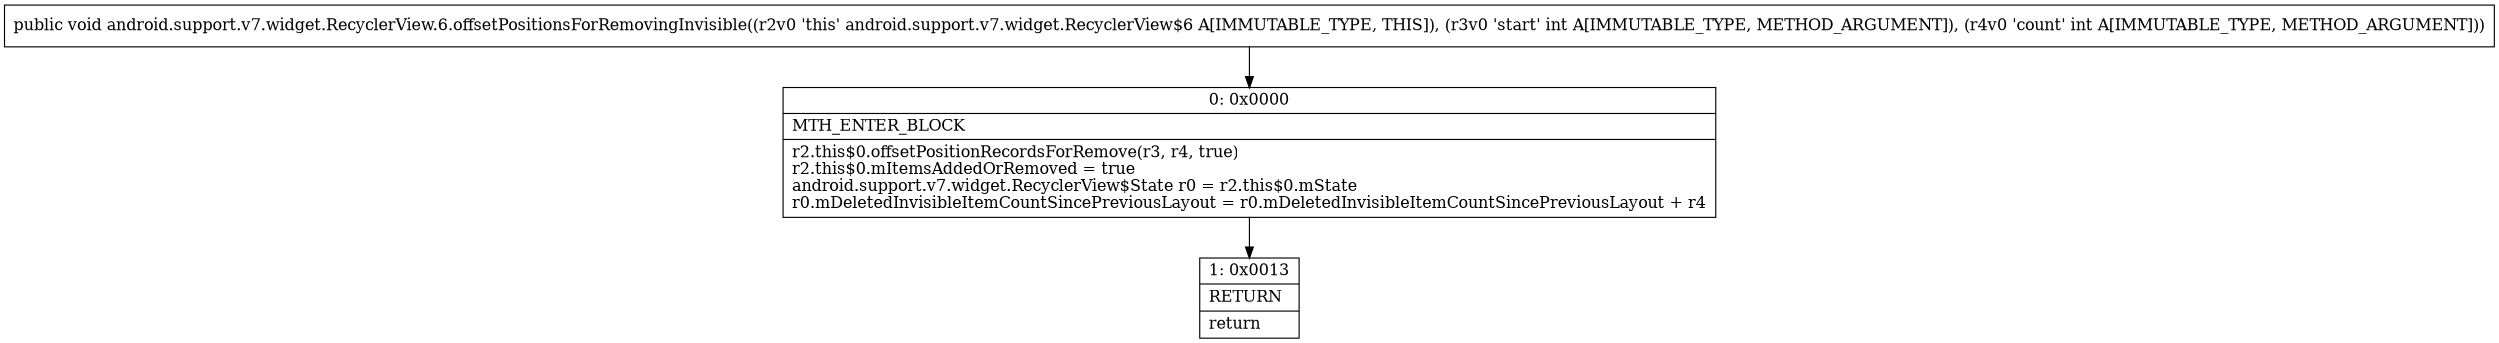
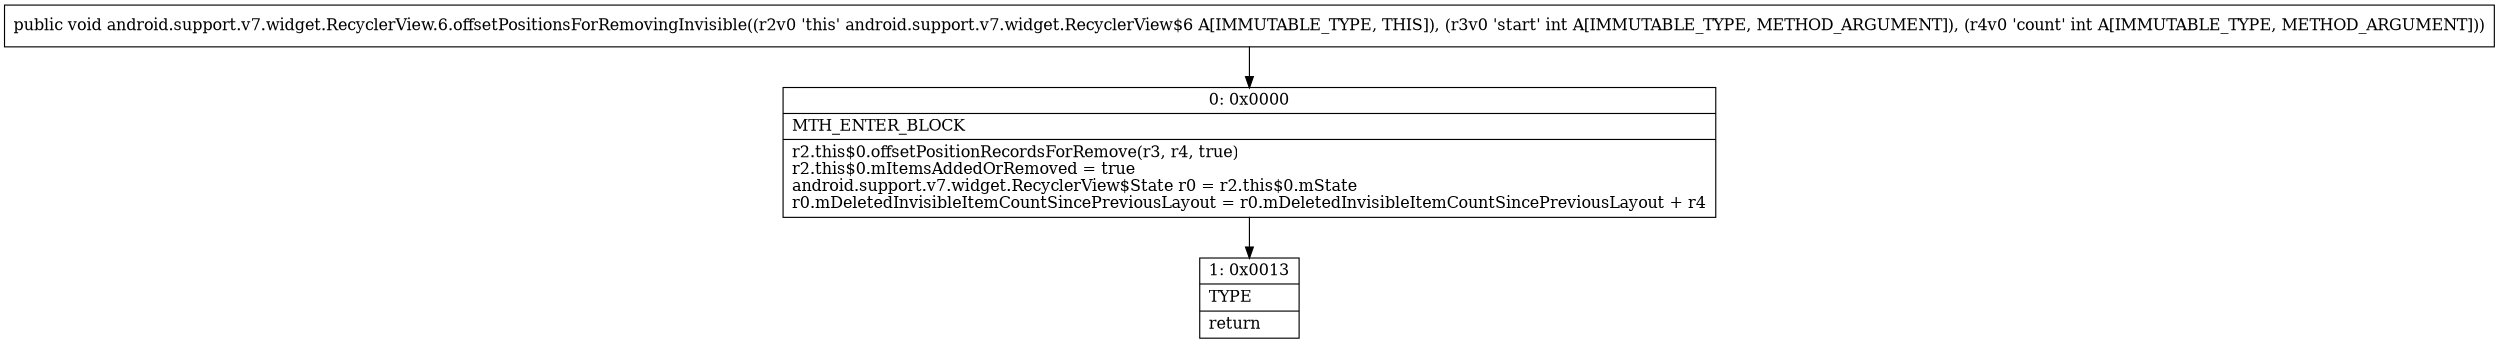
node "1: 0x0013": text "RETURN" -> "TYPE"
